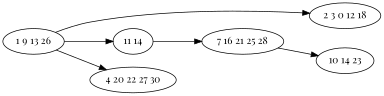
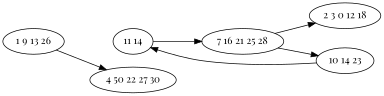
edge "1 9 13 26" -> "2 3 0 12 18": now "7 16 21 25 28" -> "2 3 0 12 18"
edge "1 9 13 26" -> "11 14": now "10 14 23" -> "11 14"
node "4 20 22 27 30": label "4 20 22 27 30" -> "4 50 22 27 30"
